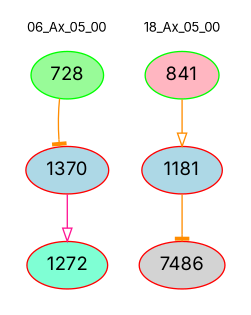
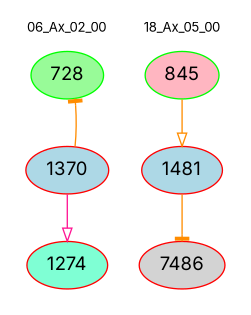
cluster "06_Ax_05_00": label "06_Ax_05_00" -> "06_Ax_02_00"
node "841": label "841" -> "845"
edge "728" -> "1370": reversed
node "1181": label "1181" -> "1481"
node "1272": label "1272" -> "1274"
